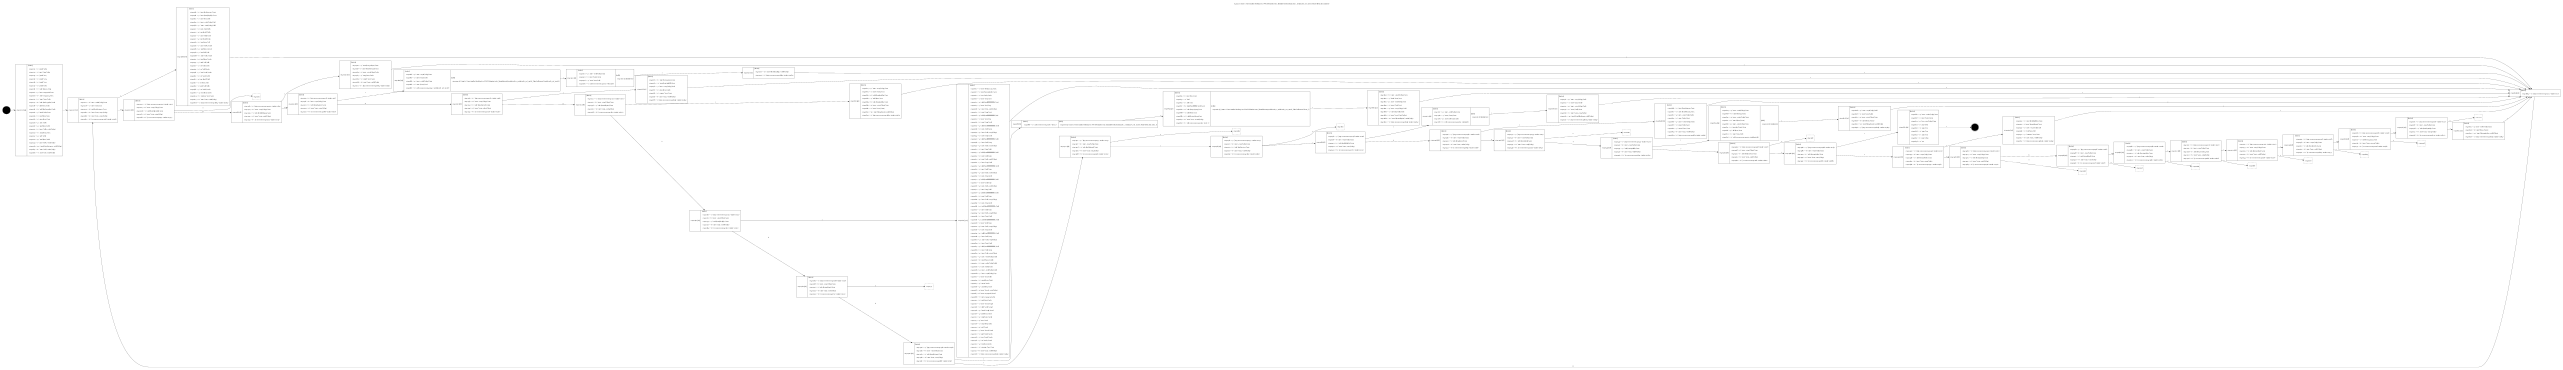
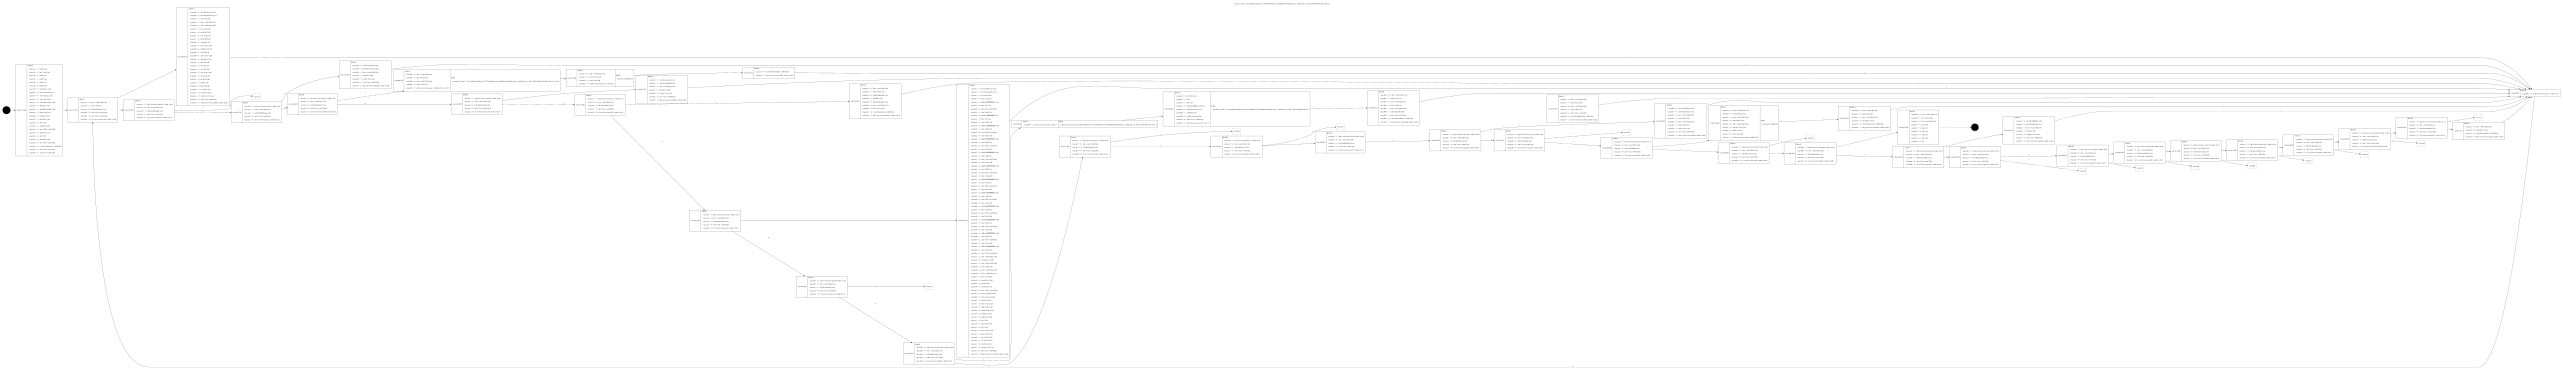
node "0x40177c [16]": removed
